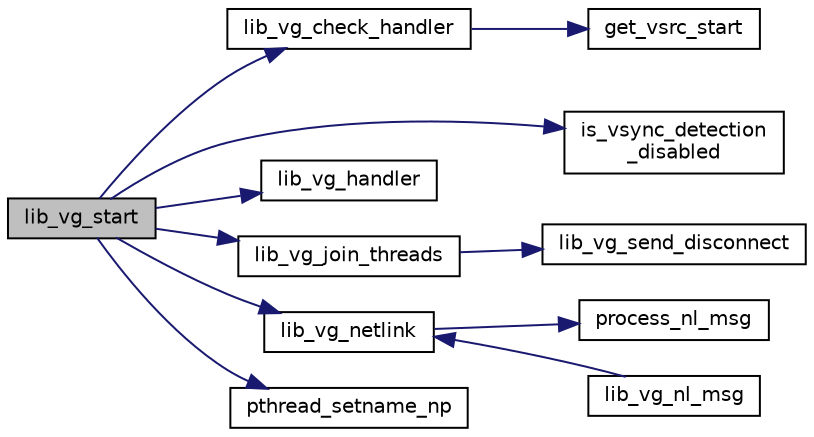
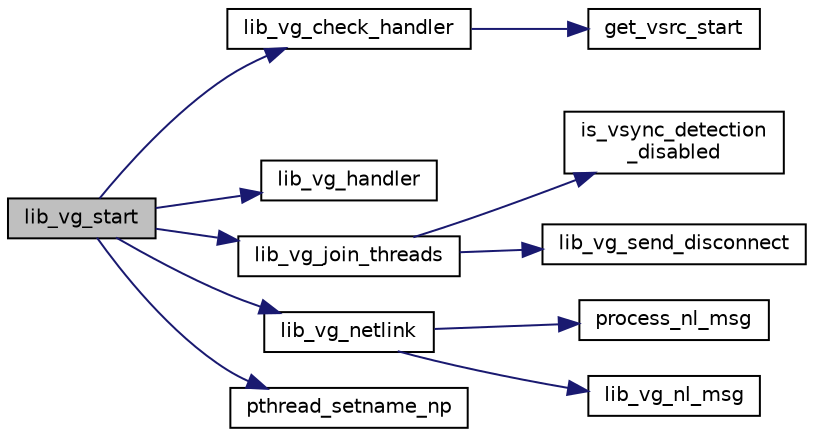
edge "lib_vg_start" -> "is_vsync_detection _disabled": now "lib_vg_join_threads" -> "is_vsync_detection _disabled"
edge "lib_vg_nl_msg" -> "lib_vg_netlink": reversed
